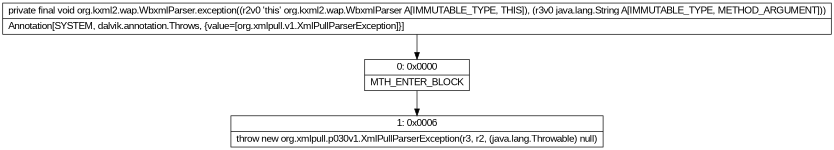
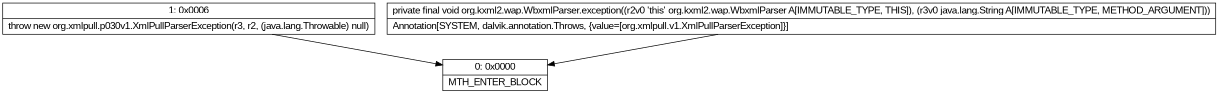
edge "0: 0x0000" -> "1: 0x0006": reversed
